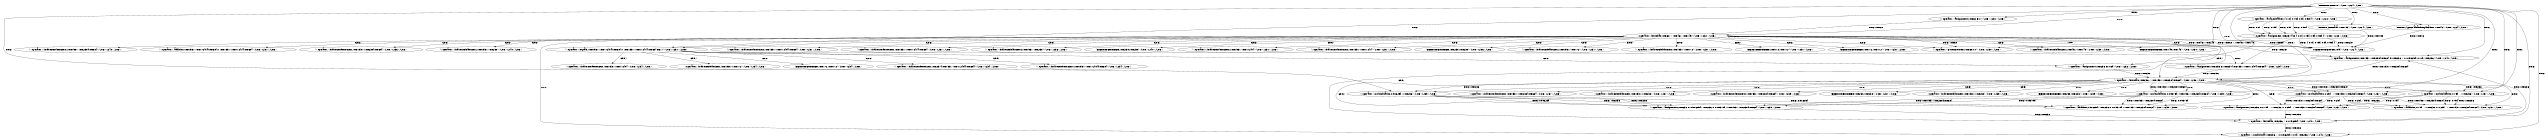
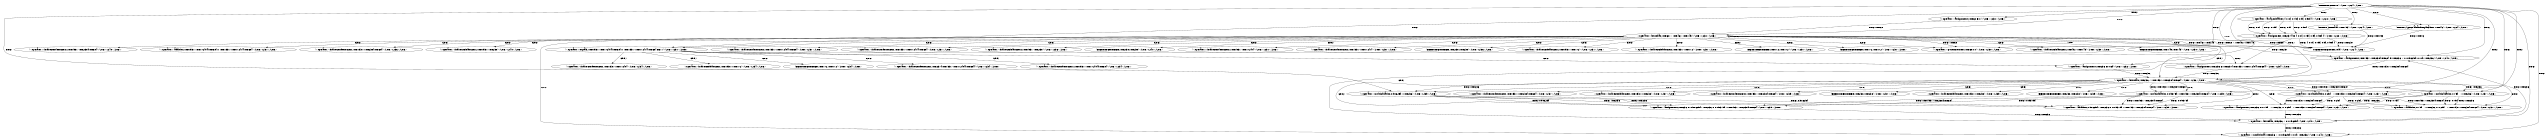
edge "(METHOD,FUN70)<SUB>1224</SUB>" -> "(<operator>.assignment,VAR236 = 0.6f)<SUB>1232</SUB>": label "DDG: " -> "VAR: "
